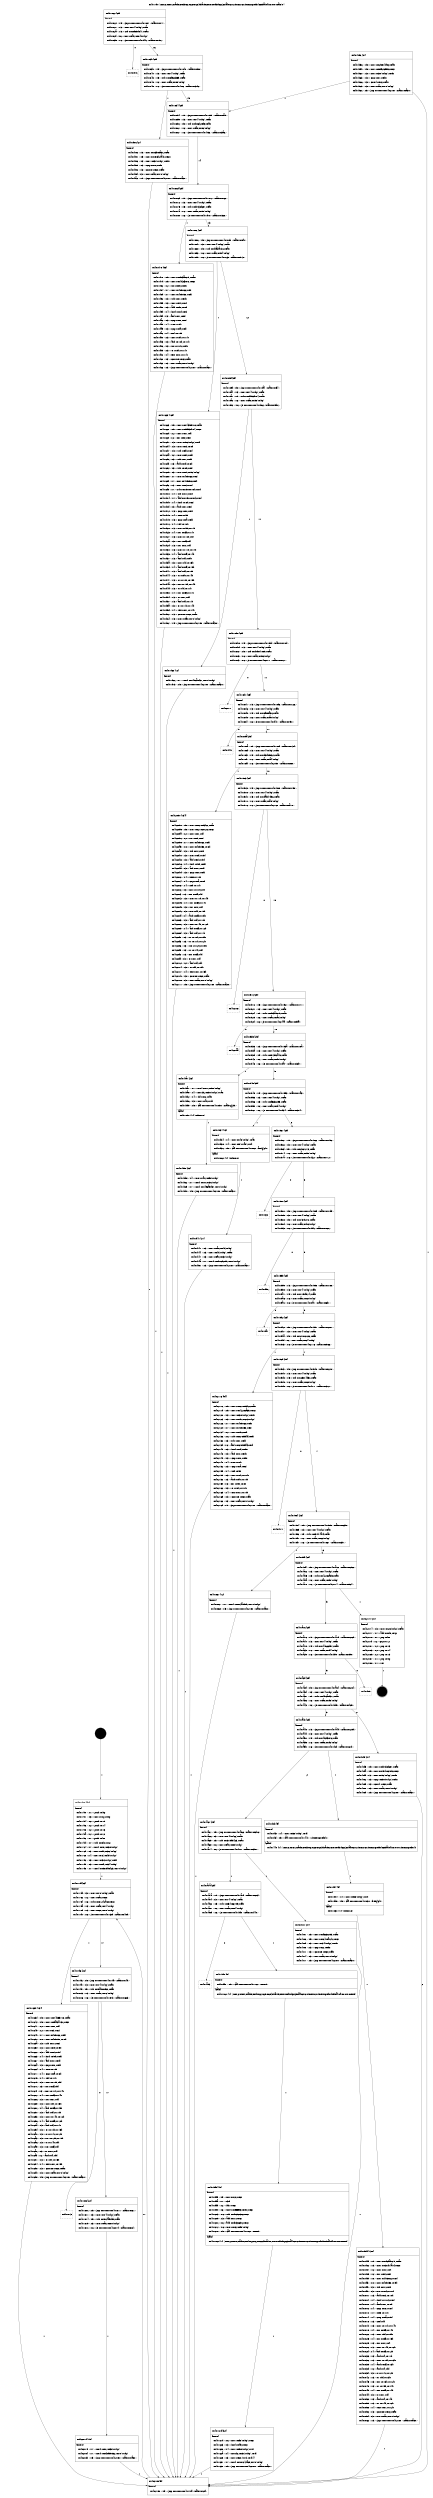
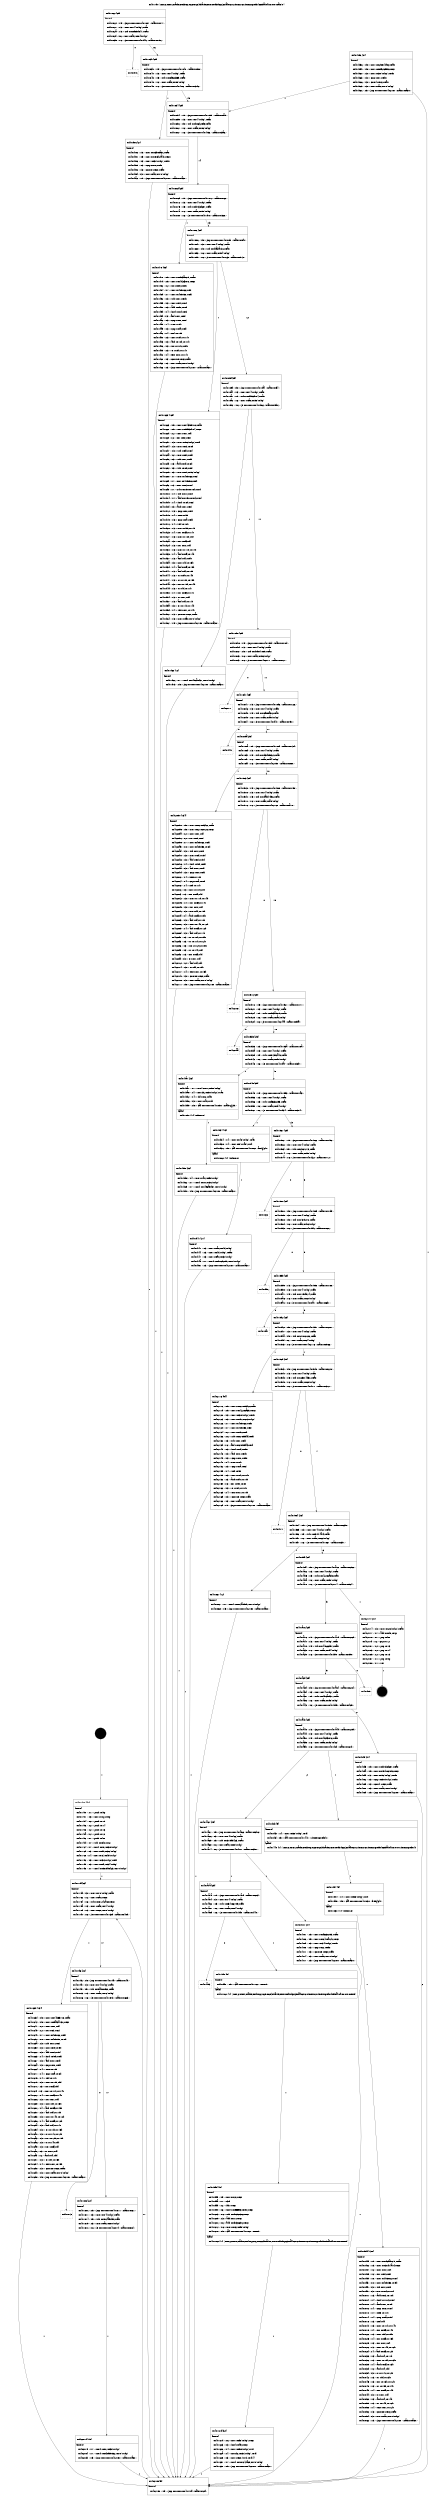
edge "0x40194e [25]" -> "0x401967 [25]": label " 8" -> " 13"
edge "0x401a2f [25]" -> "0x401a48 [25]": removed, label "3"
